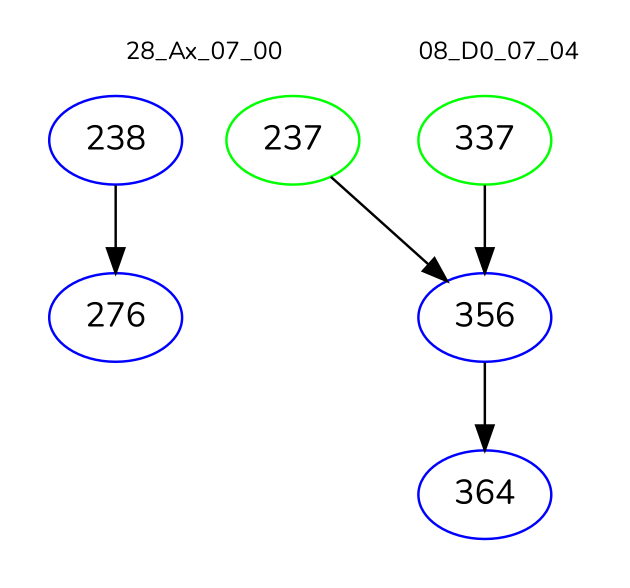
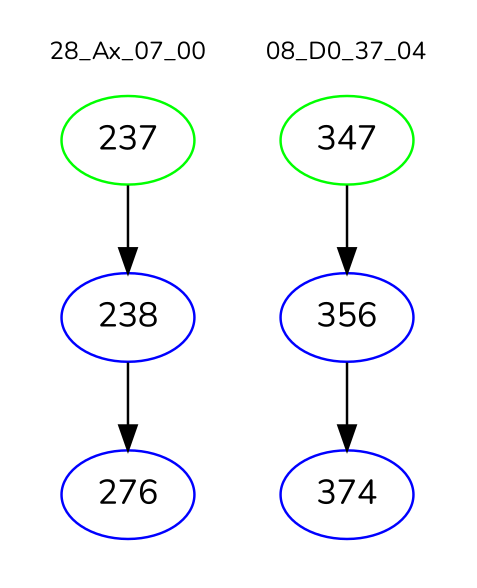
cluster "08_D0_07_04": label "08_D0_07_04" -> "08_D0_37_04"
node "337": label "337" -> "347"
edge "237" -> "356": now "237" -> "238"
node "364": label "364" -> "374"
